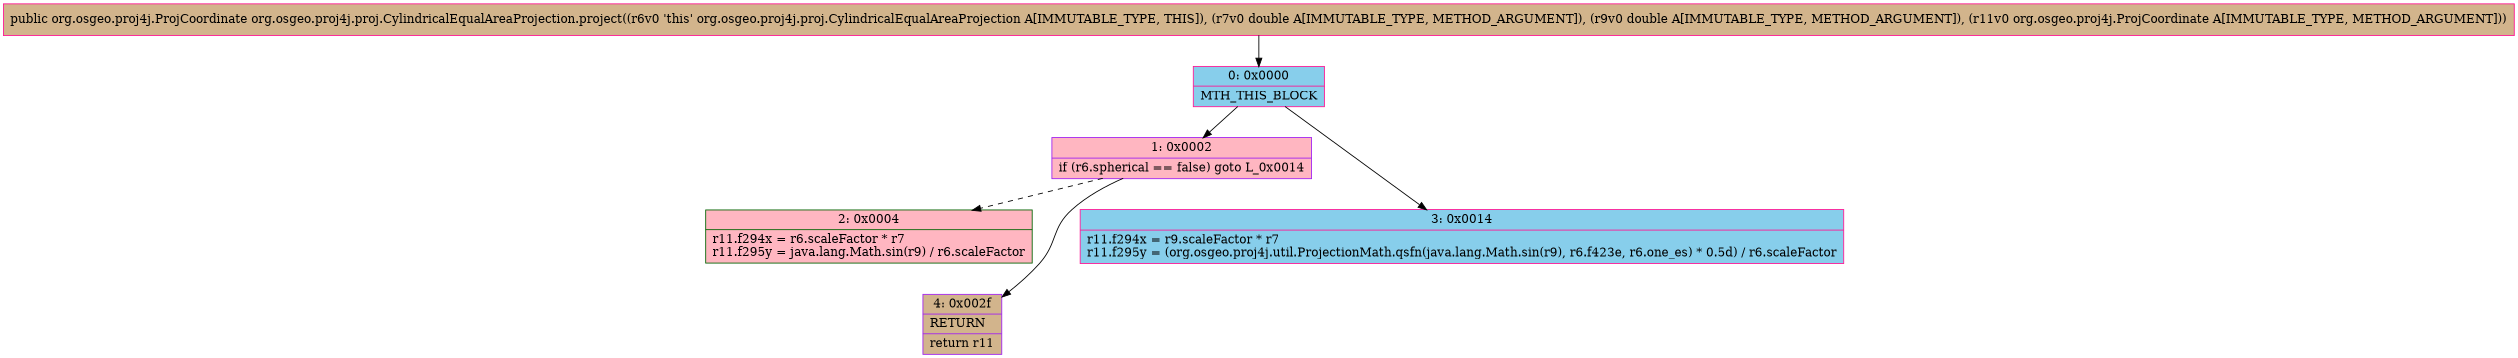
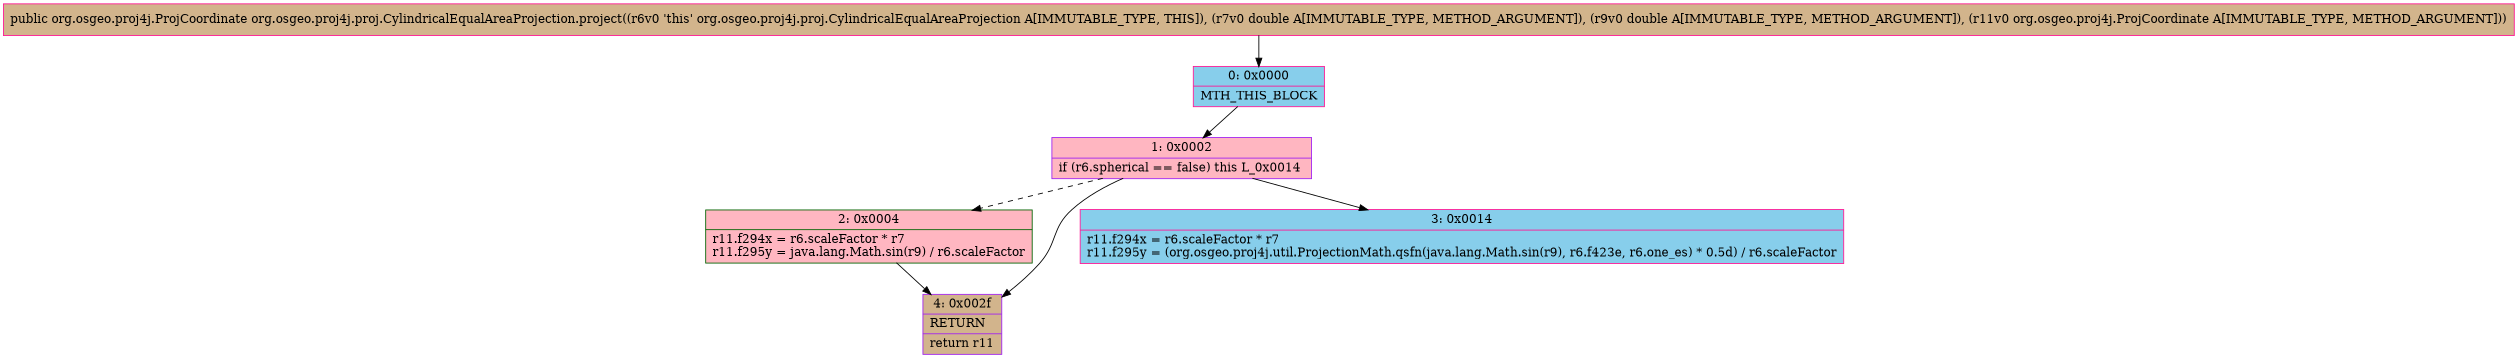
edge "0: 0x0000" -> "3: 0x0014": now "1: 0x0002" -> "3: 0x0014"
node "1: 0x0002": text "if (r6.spherical == false) goto L_0x0014" -> "if (r6.spherical == false) this L_0x0014"
node "3: 0x0014": text "r11.f294x = r9.scaleFactor * r7" -> "r11.f294x = r6.scaleFactor * r7"
edge "2: 0x0004" -> "4: 0x002f": added
